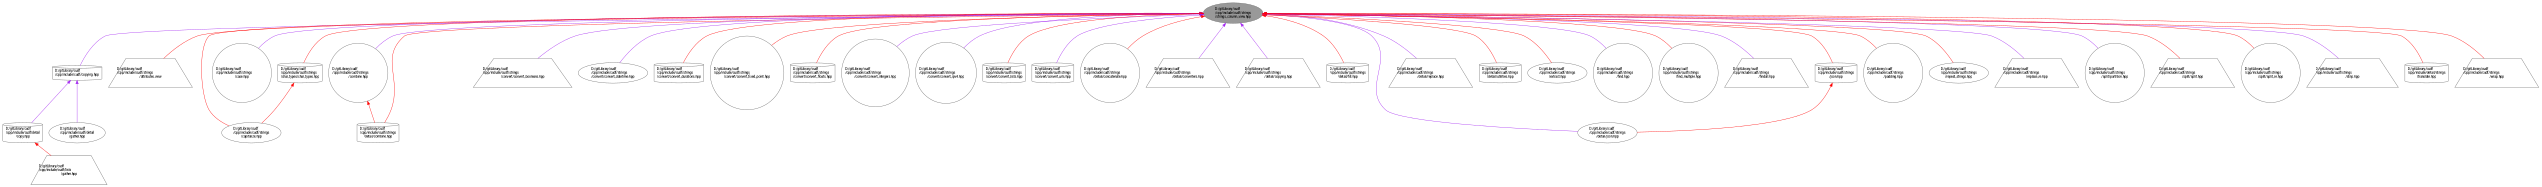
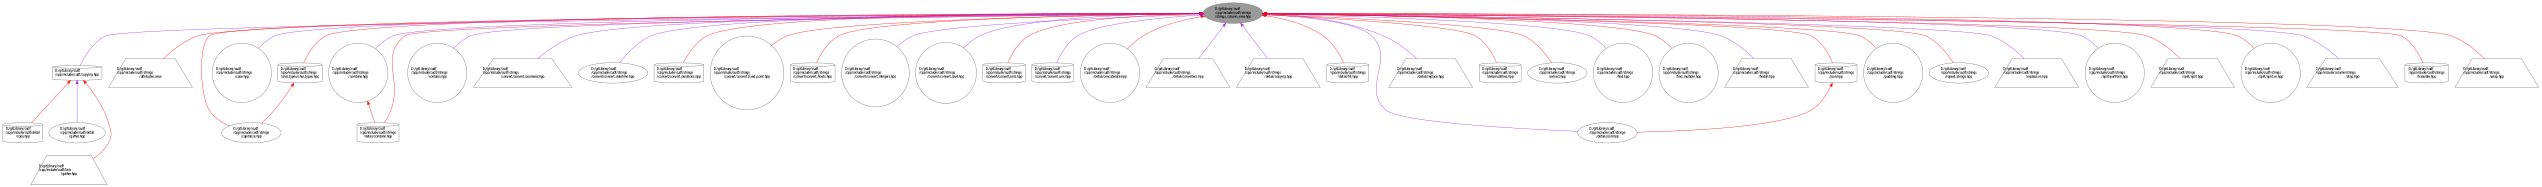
node "D:/gitLibrary/cudf /cpp/include/cudf/strings /contains.hpp": added
node "D:/gitLibrary/cudf /cpp/include/cudf/strings /strip.hpp": label "D:/gitLibrary/cudf /cpp/include/cudf/strings /strip.hpp" -> "D:/gitLibrary/cudf /cpp/include/column/strings /strip.hpp"
node "D:/gitLibrary/cudf /cpp/include/detail/strings /translate.hpp": label "D:/gitLibrary/cudf /cpp/include/detail/strings /translate.hpp" -> "D:/gitLibrary/cudf /cpp/include/cudf/strings /translate.hpp"
edge "D:/gitLibrary/cudf /cpp/include/cudf/detail /copy.hpp" -> "D:/gitLibrary/cudf /cpp/include/cudf/copying.hpp": color purple -> red
edge "D:/gitLibrary/cudf /cpp/include/cudf/lists /gather.hpp" -> "D:/gitLibrary/cudf /cpp/include/cudf/detail /copy.hpp": now "D:/gitLibrary/cudf /cpp/include/cudf/lists /gather.hpp" -> "D:/gitLibrary/cudf /cpp/include/cudf/copying.hpp"
